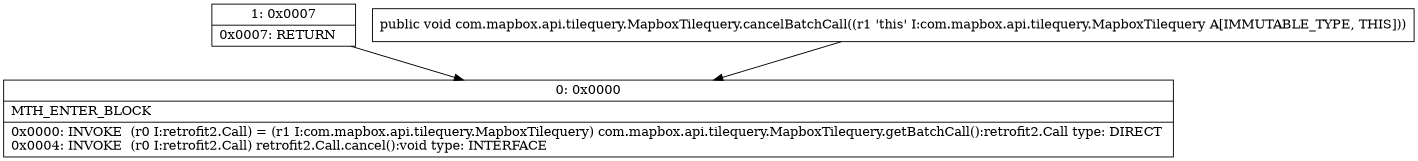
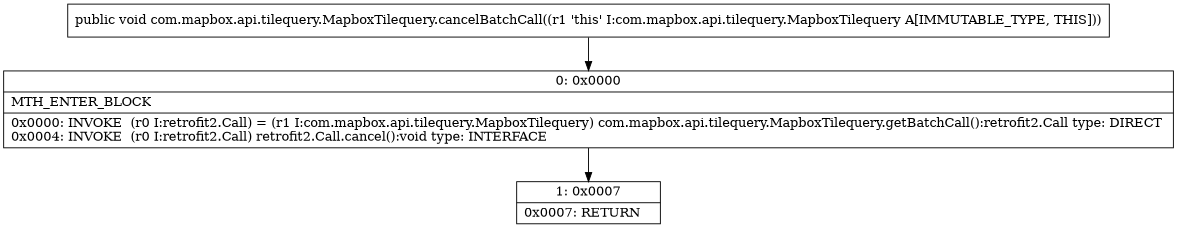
edge "1: 0x0007" -> "0: 0x0000": reversed
